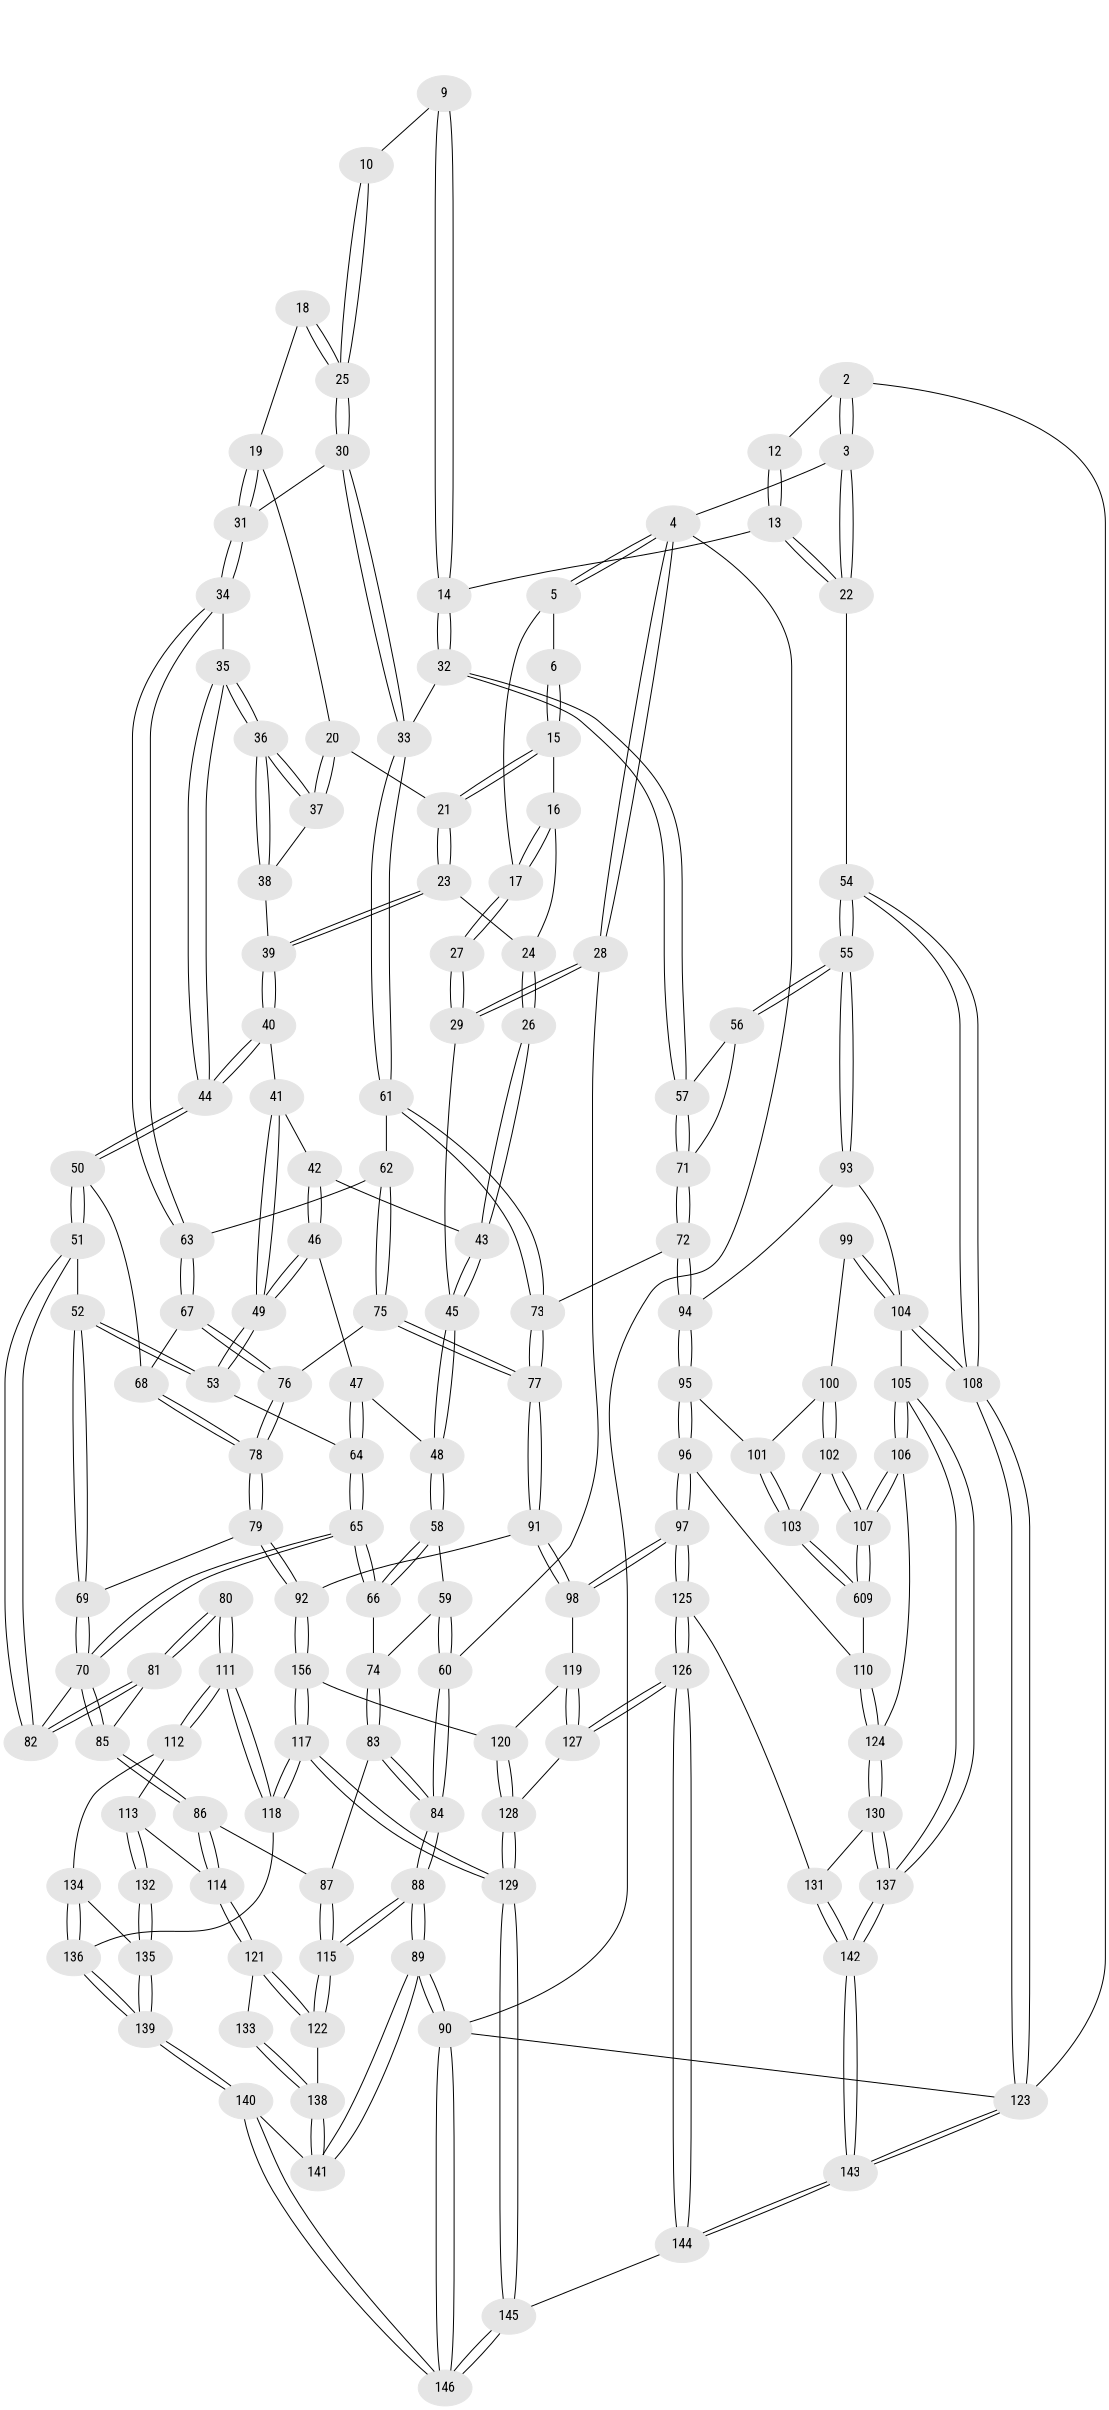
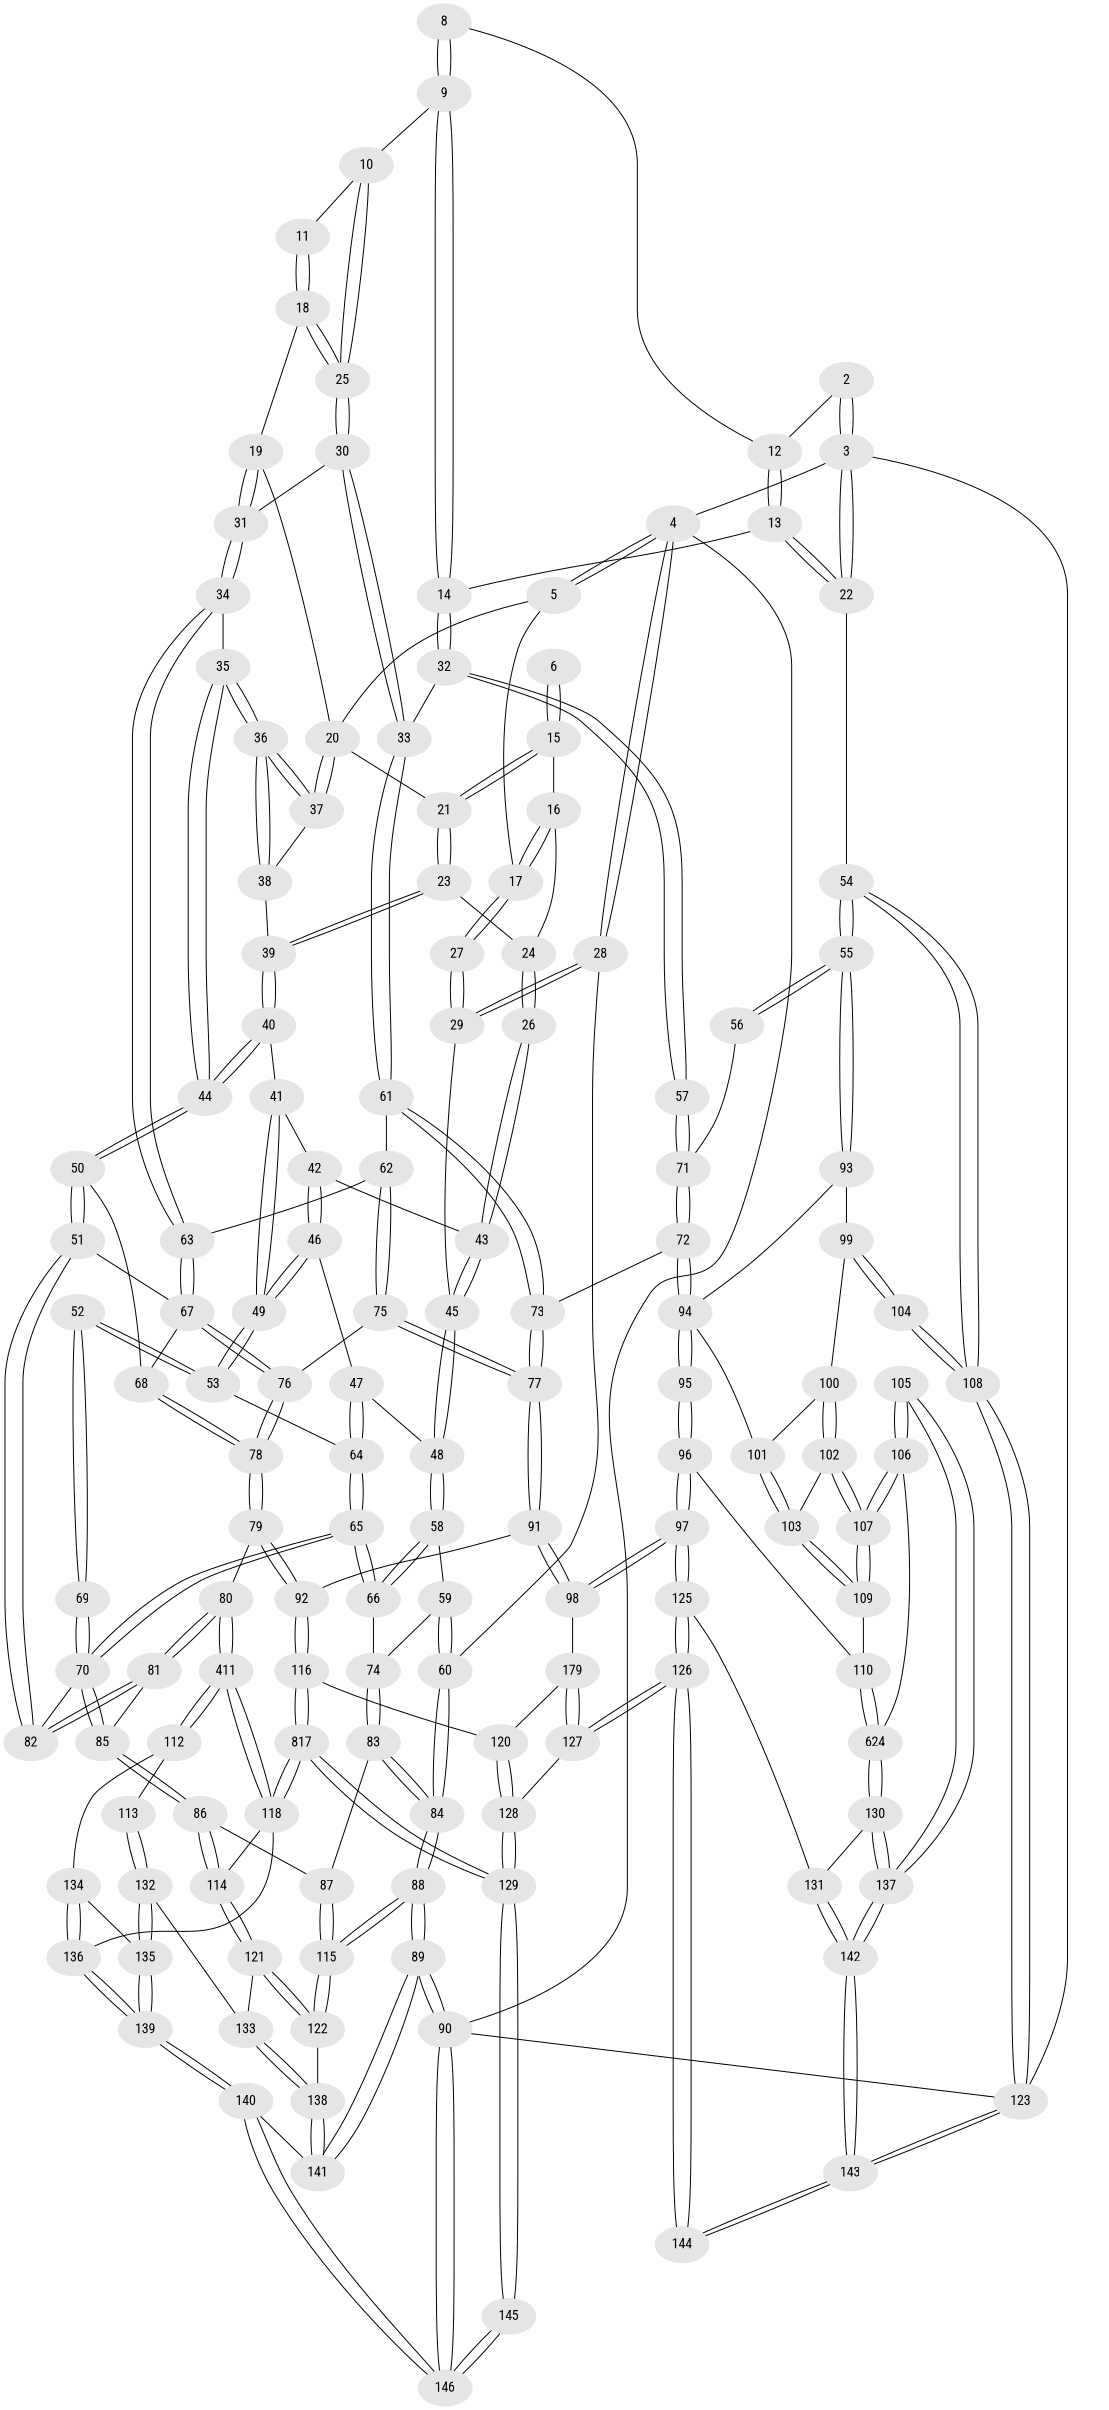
node "8": added
node "11": added
edge "5" -- "6": now "5" -- "20"
edge "56" -- "57": removed
edge "2" -- "123": now "3" -- "123"
edge "93" -- "104": now "93" -- "99"
edge "51" -- "52": now "51" -- "67"
edge "104" -- "105": removed
edge "95" -- "101": now "94" -- "101"
edge "79" -- "69": now "79" -- "80"
node "609": label "609" -> "109"
node "111": label "111" -> "411"
node "156": label "156" -> "116"
node "119": label "119" -> "179"
node "117": label "117" -> "817"
node "124": label "124" -> "624"
edge "113" -- "114": now "118" -- "114"
edge "132" -- "133": added
edge "144" -- "145": removed
